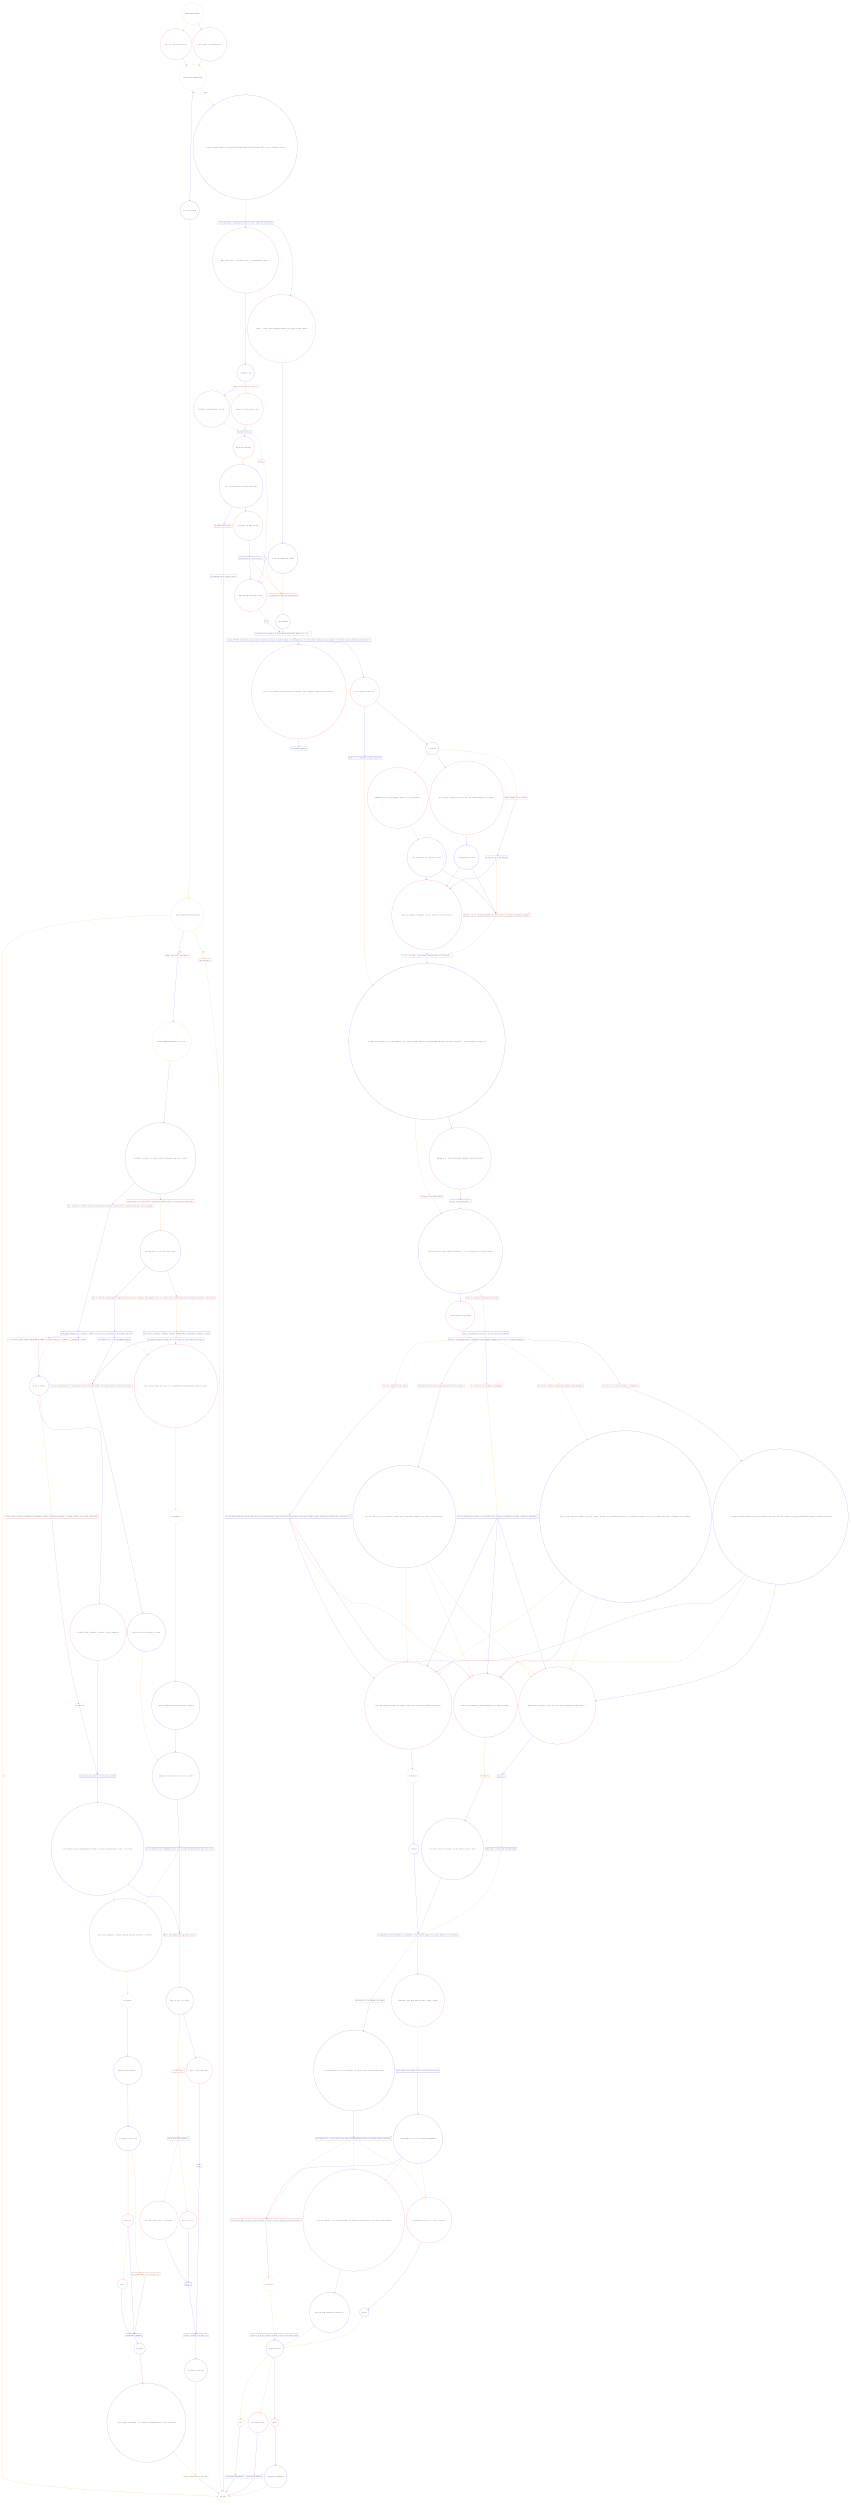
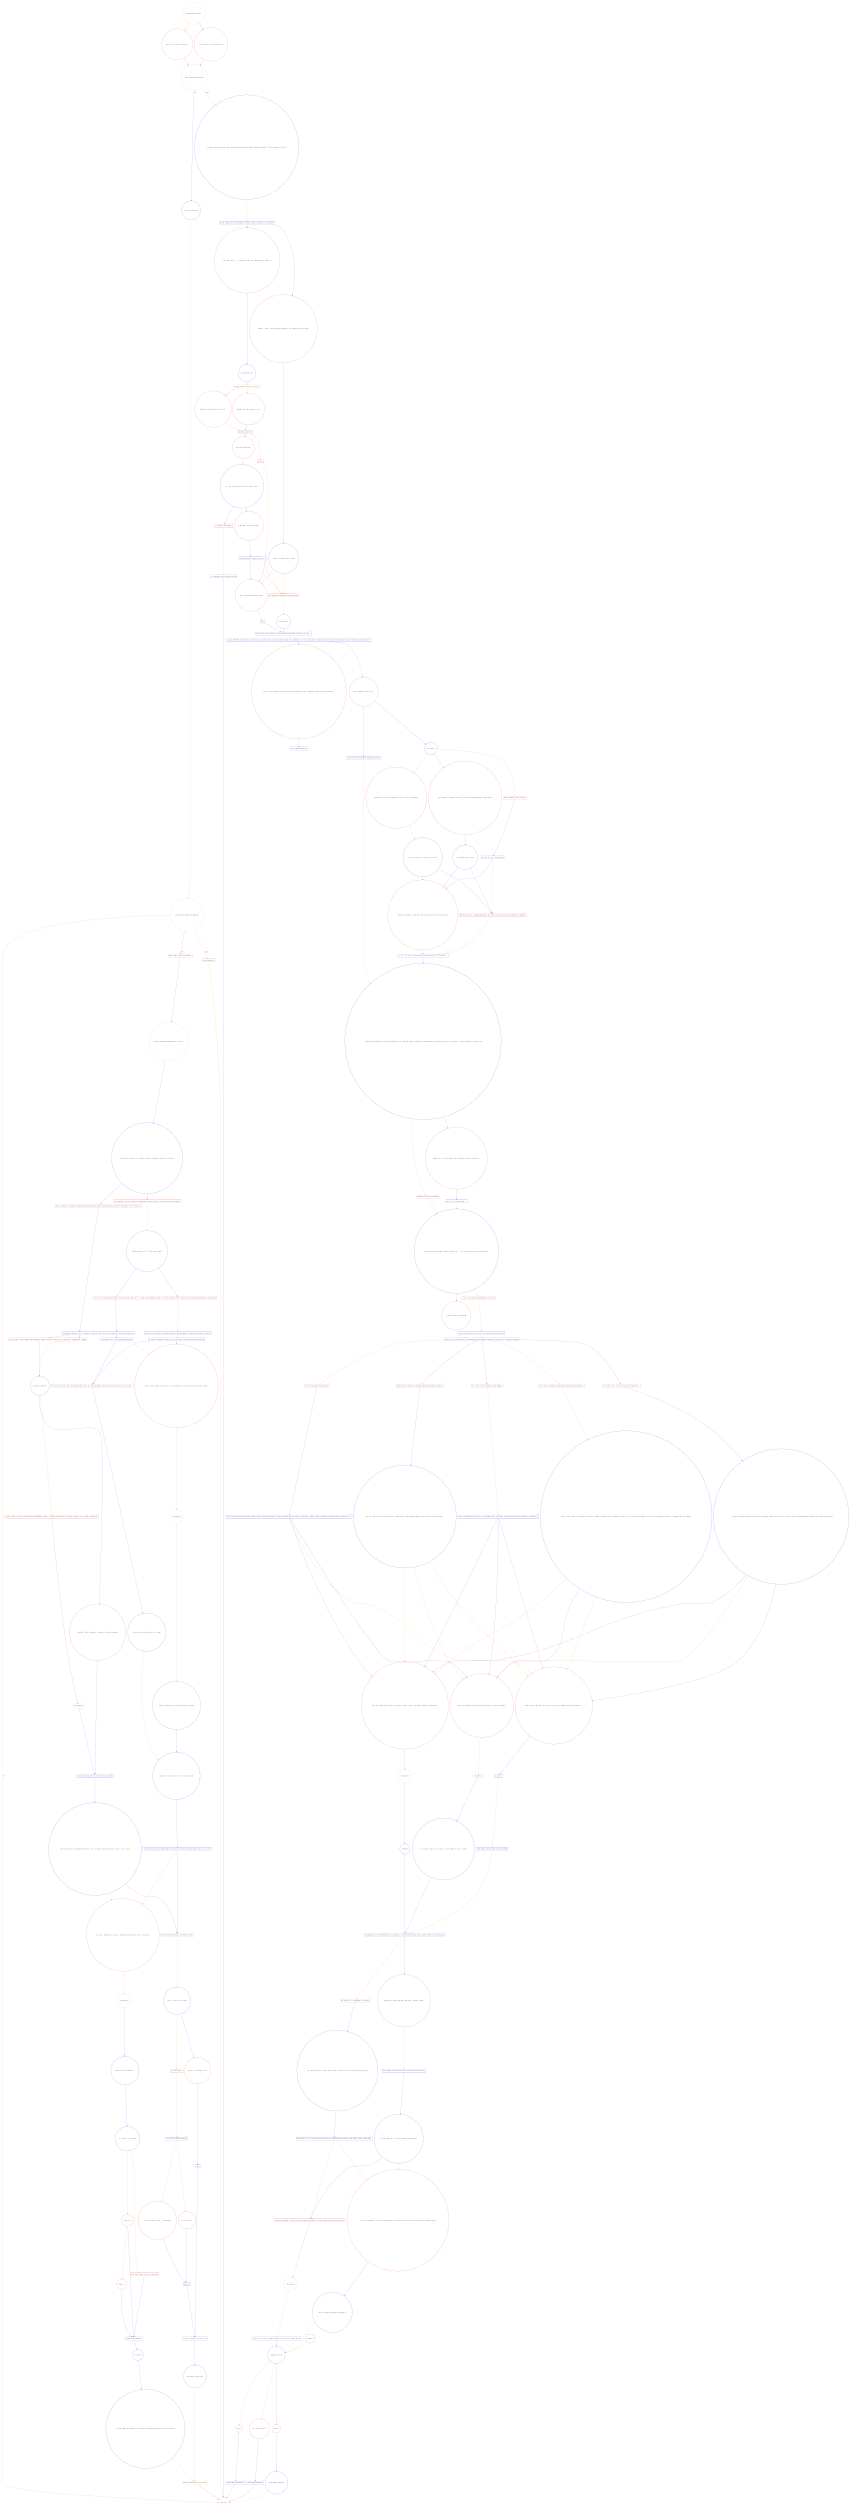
node "To fascynująca historia, Aoi. Muszę to przyznać.": removed
